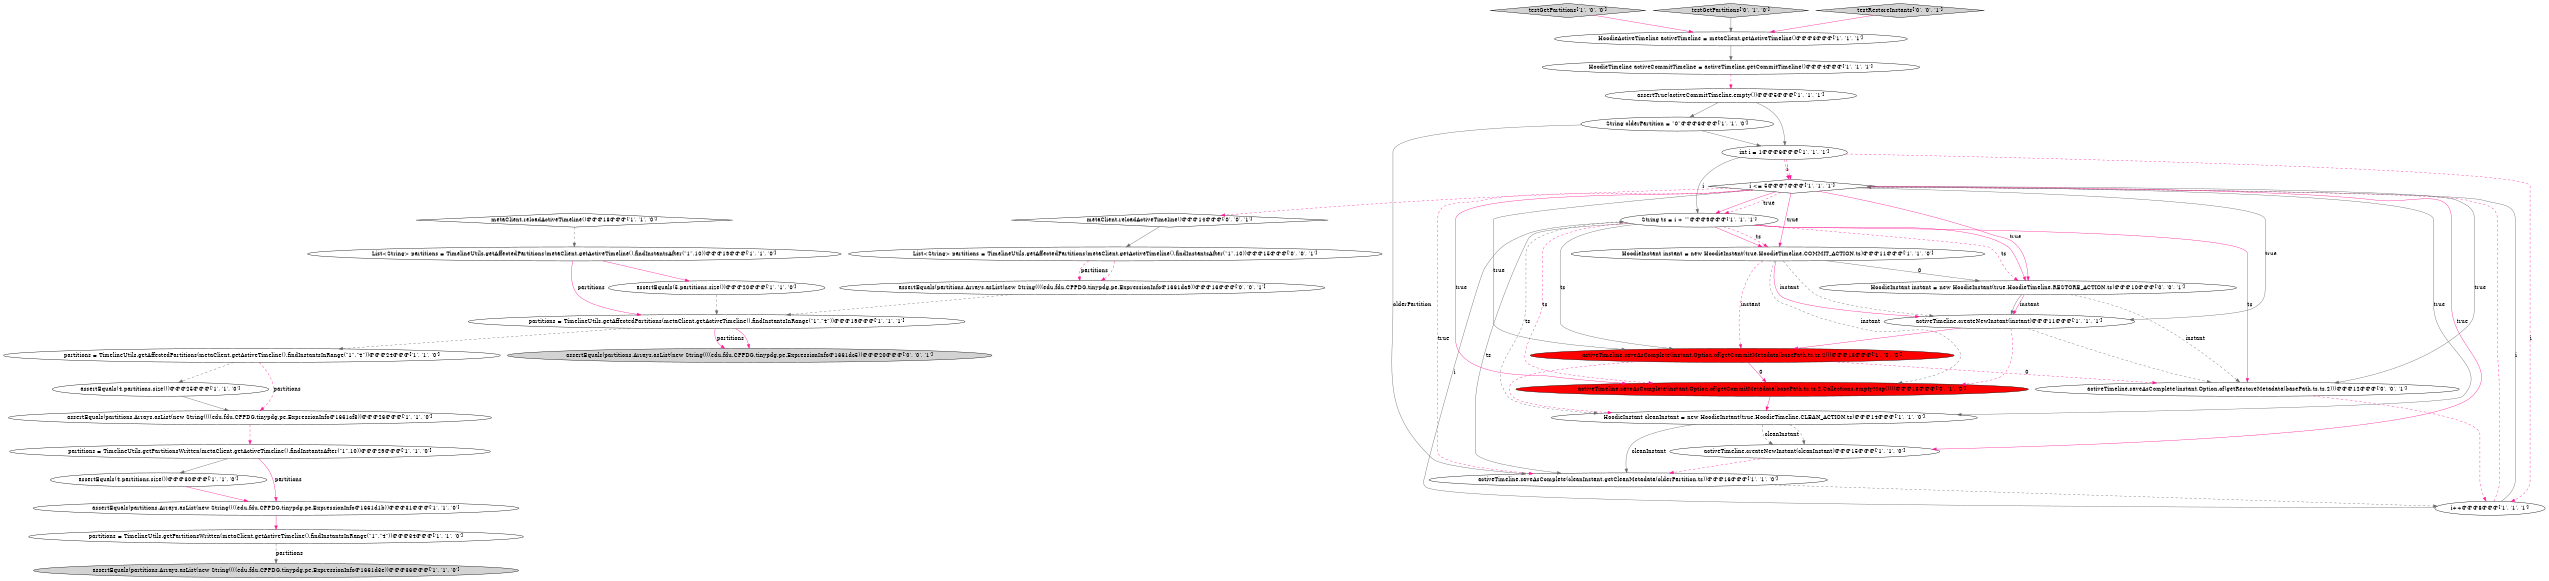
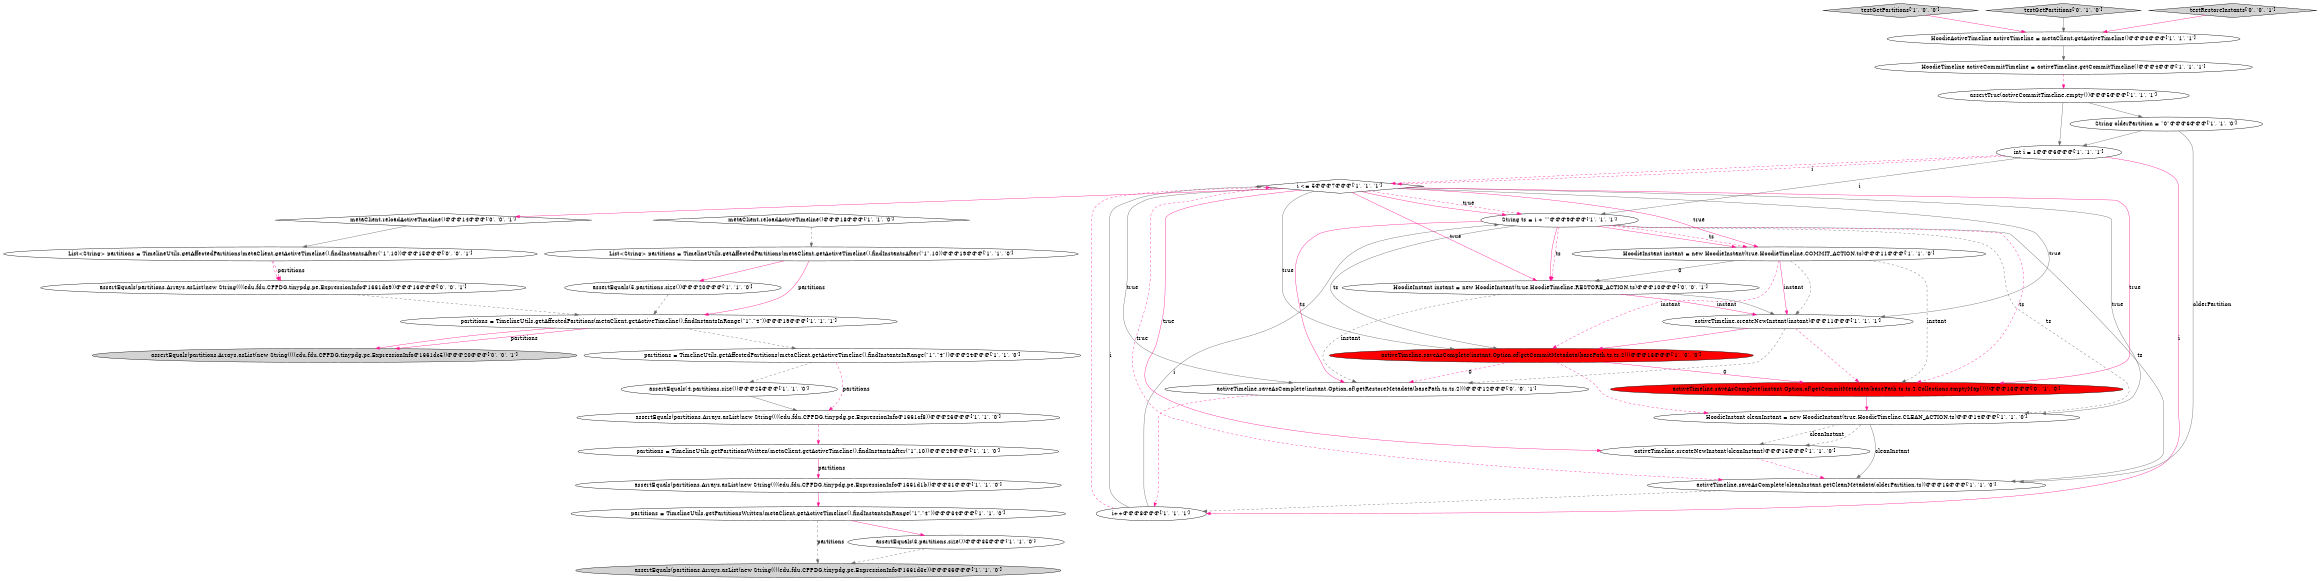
edge "int i = 1@@@6@@@['1', '1', '1']" -> "i++@@@8@@@['1', '1', '1']": style dashed -> solid
edge "i <= 5@@@7@@@['1', '1', '1']" -> "metaClient.reloadActiveTimeline()@@@14@@@['0', '0', '1']": style dashed -> solid
node "assertEquals(4,partitions.size())@@@30@@@['1', '1', '0']": removed
node "assertEquals(3,partitions.size())@@@35@@@['1', '1', '0']": added
